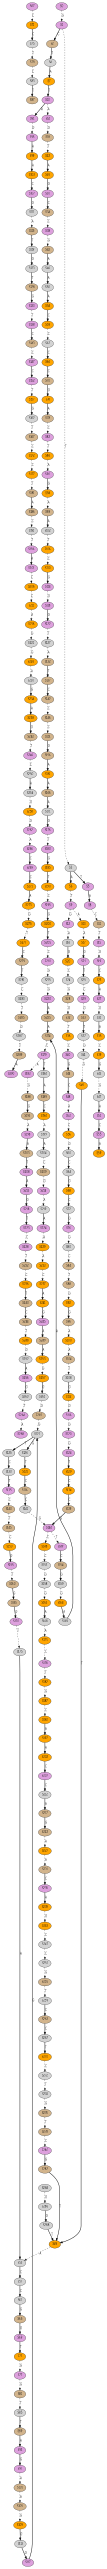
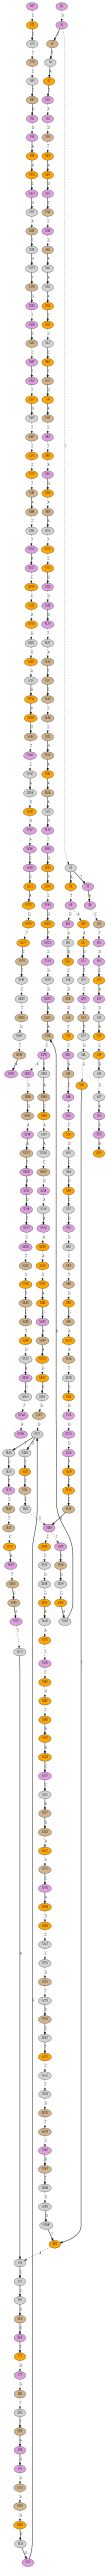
edge "S10" -> "S91": now "S87" -> "S91"
edge "S282" -> "S49": now "S282" -> "S284"
